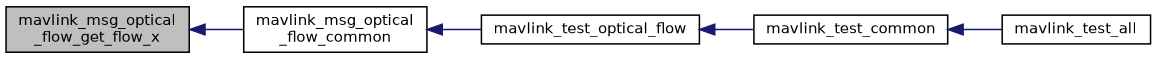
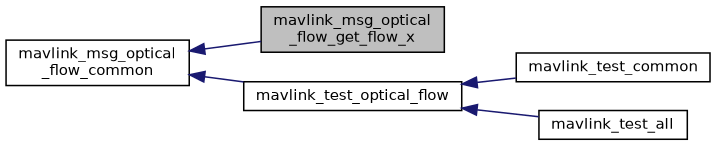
edge "mavlink_msg_optical _flow_common" -> "mavlink_msg_optical _flow_get_flow_x": reversed
edge "mavlink_test_all" -> "mavlink_test_common": now "mavlink_test_all" -> "mavlink_test_optical_flow"
